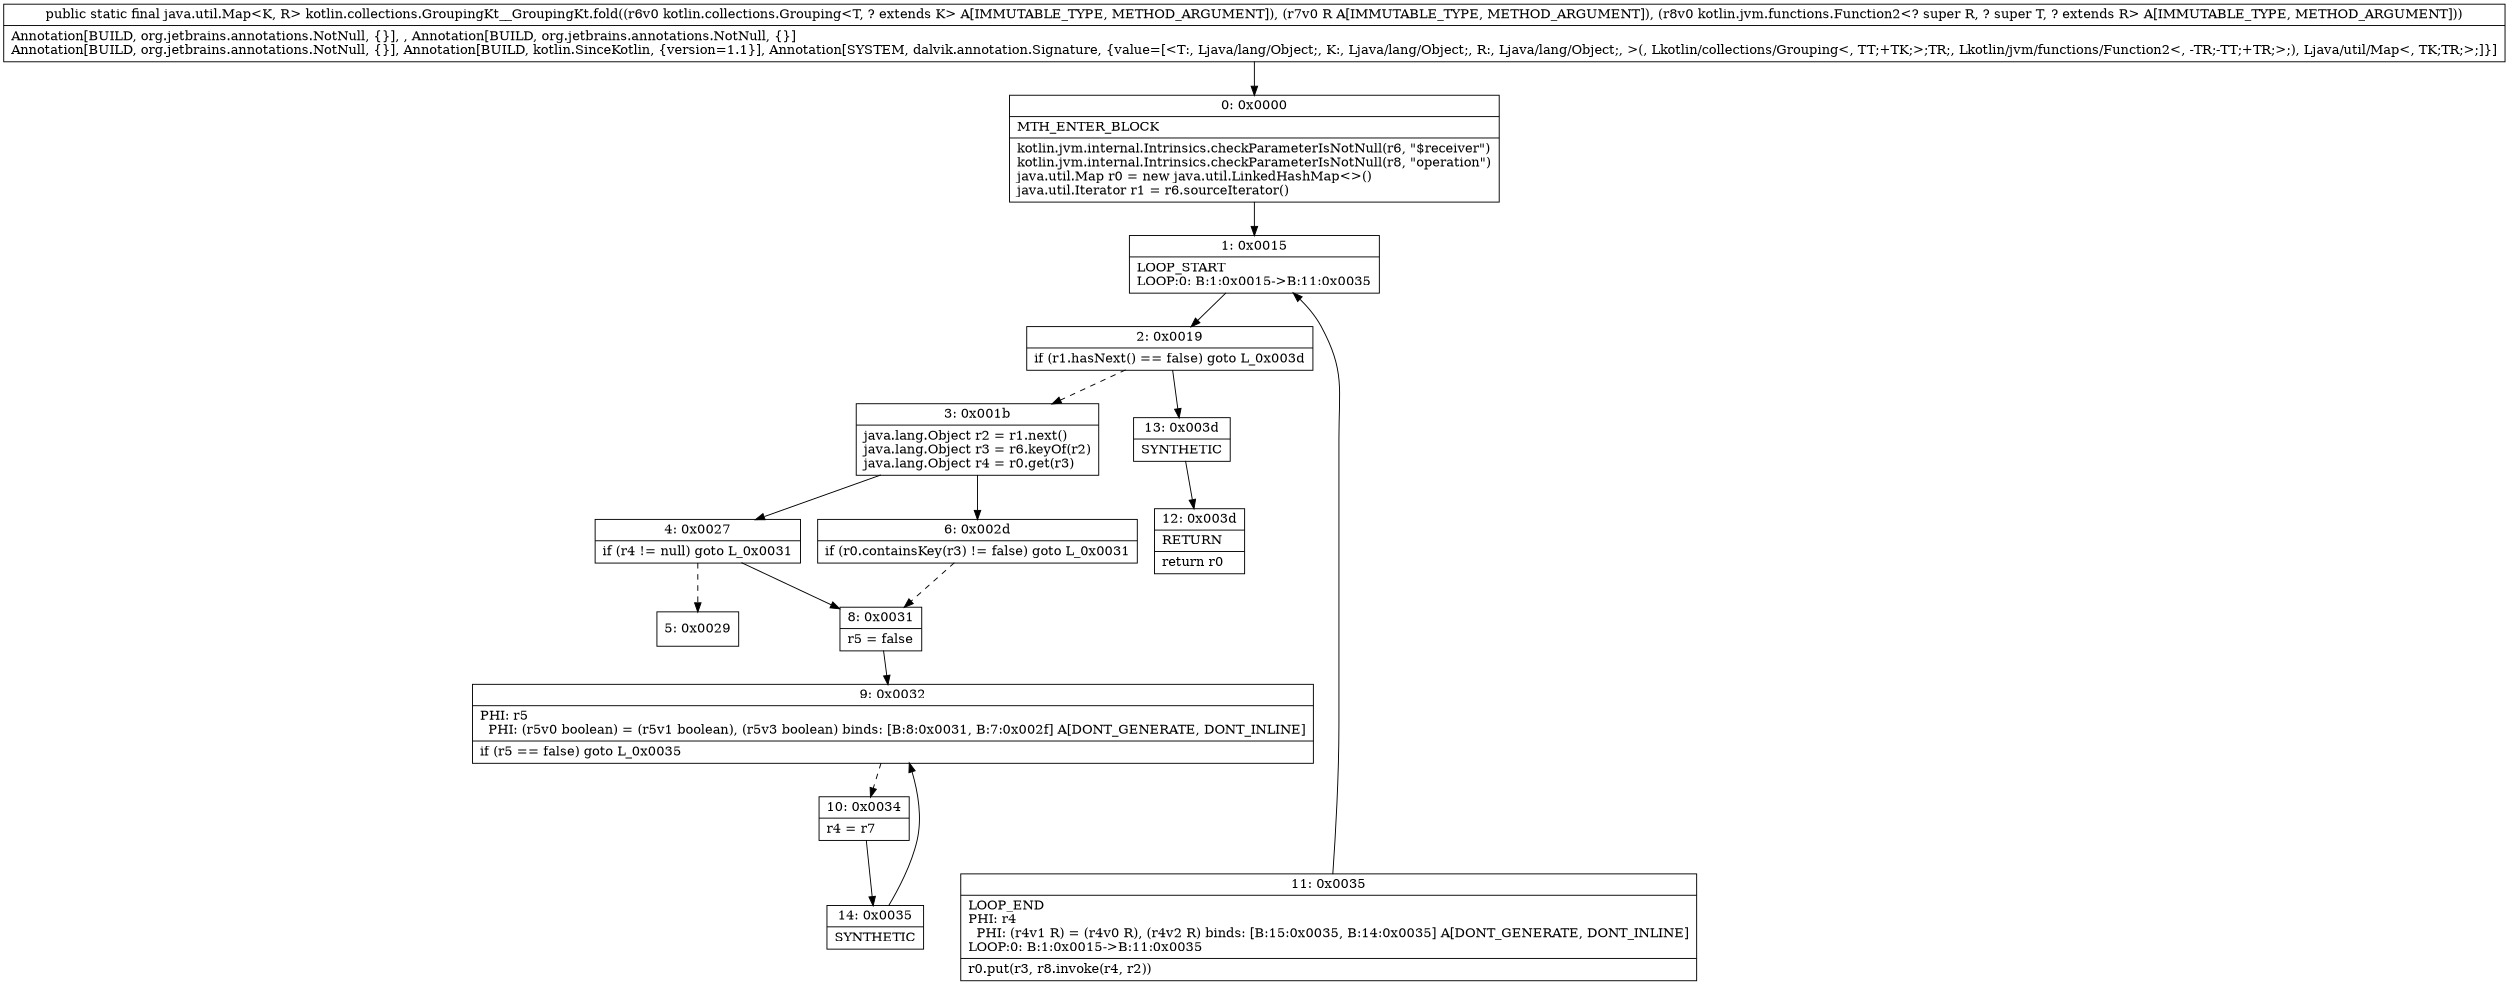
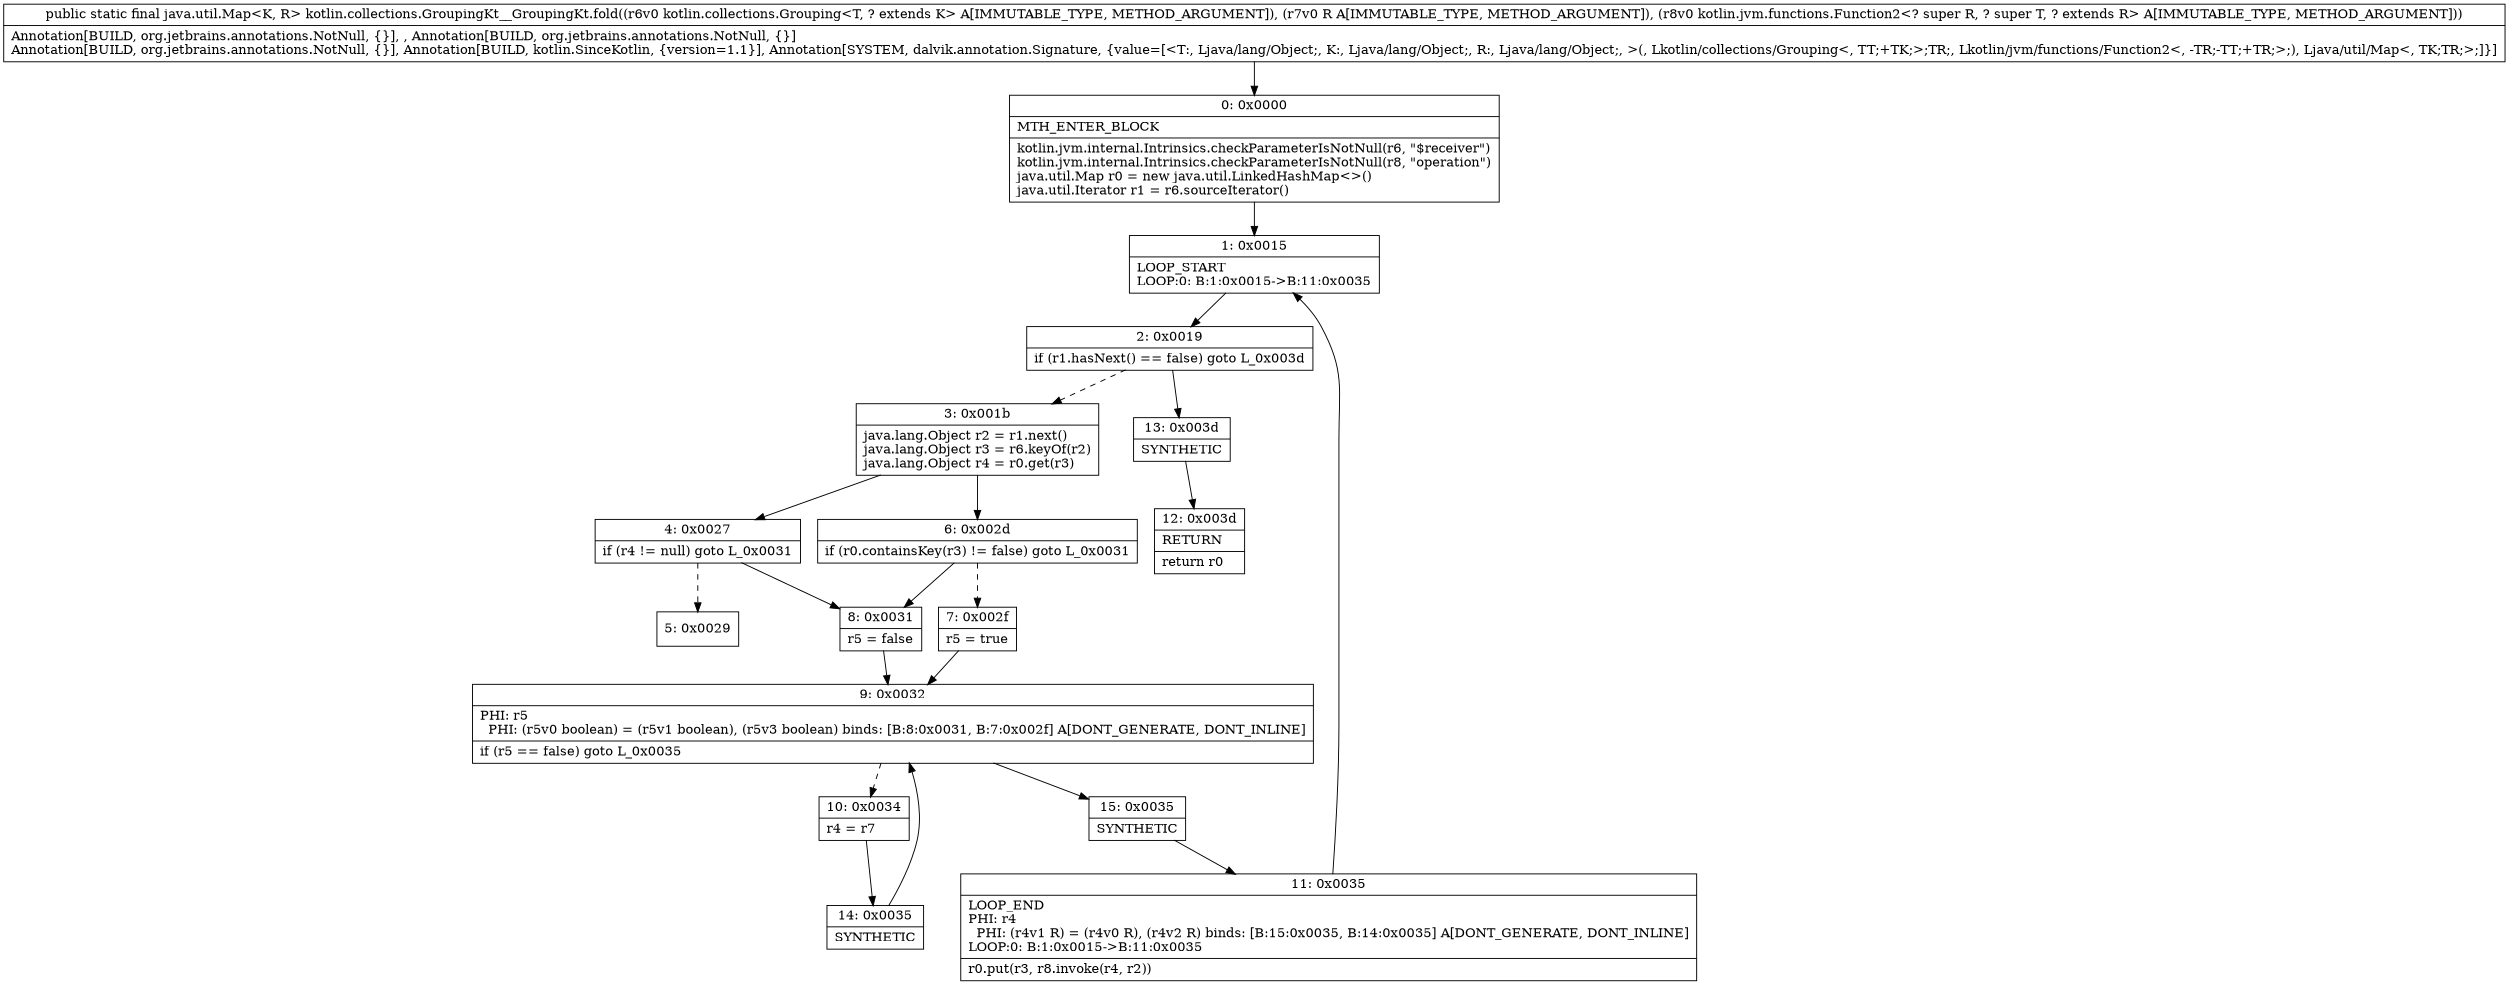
edge "6: 0x002d" -> "8: 0x0031": style dashed -> solid
node "7: 0x002f": added
node "15: 0x0035": added
